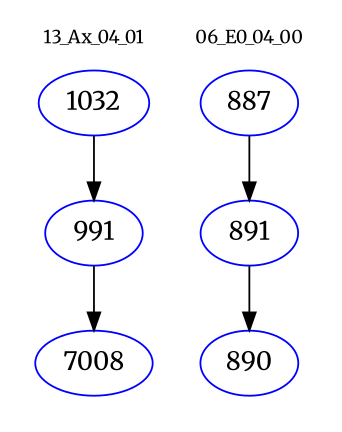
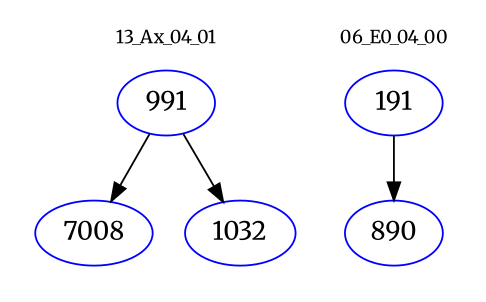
node "887": removed
edge "1032" -> "991": reversed
node "891": label "891" -> "191"
